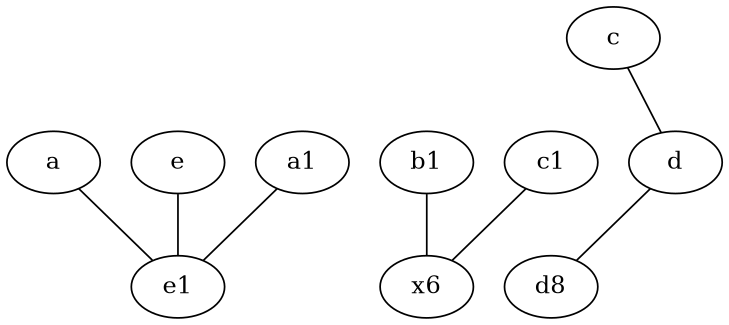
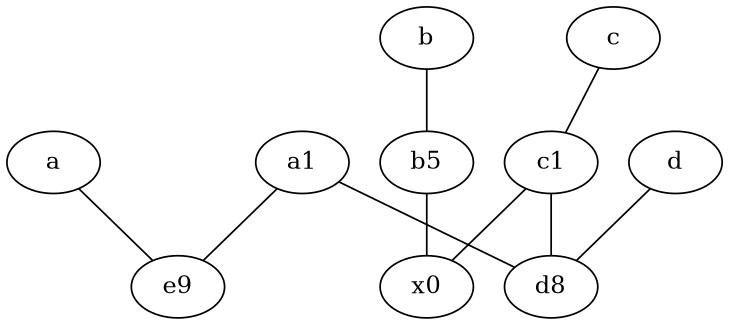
node "b": added
edge "c" -- "d": now "c" -- "c1"
node "e": removed
node "b1": label "b1" -> "b5"
edge "a1" -- "d8": added
edge "c1" -- "d8": added
node "e1": label "e1" -> "e9"
node "x6": label "x6" -> "x0"
